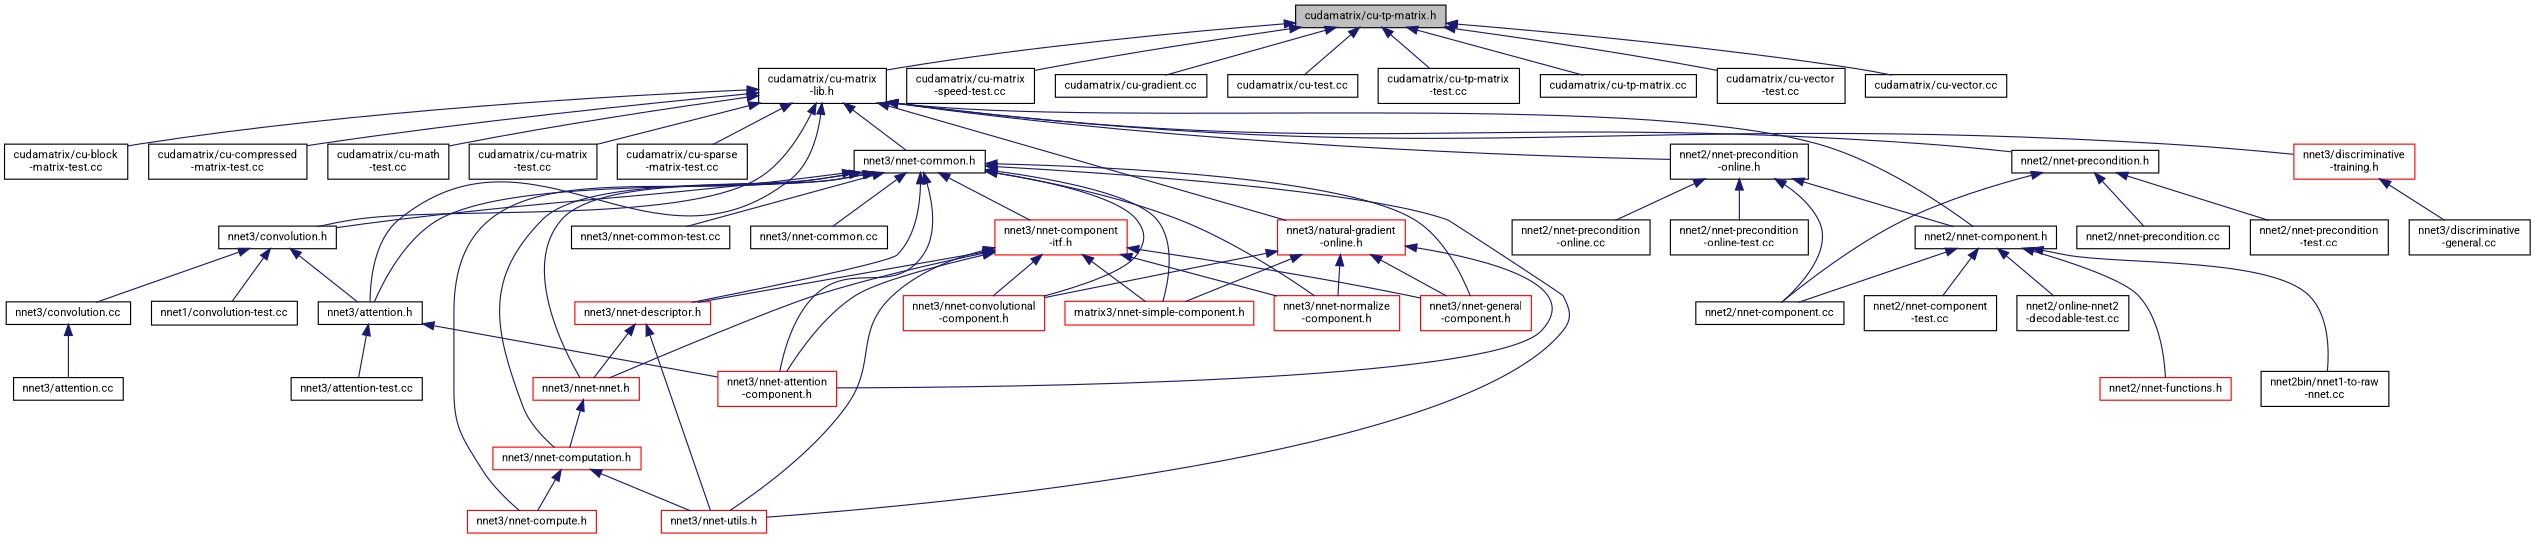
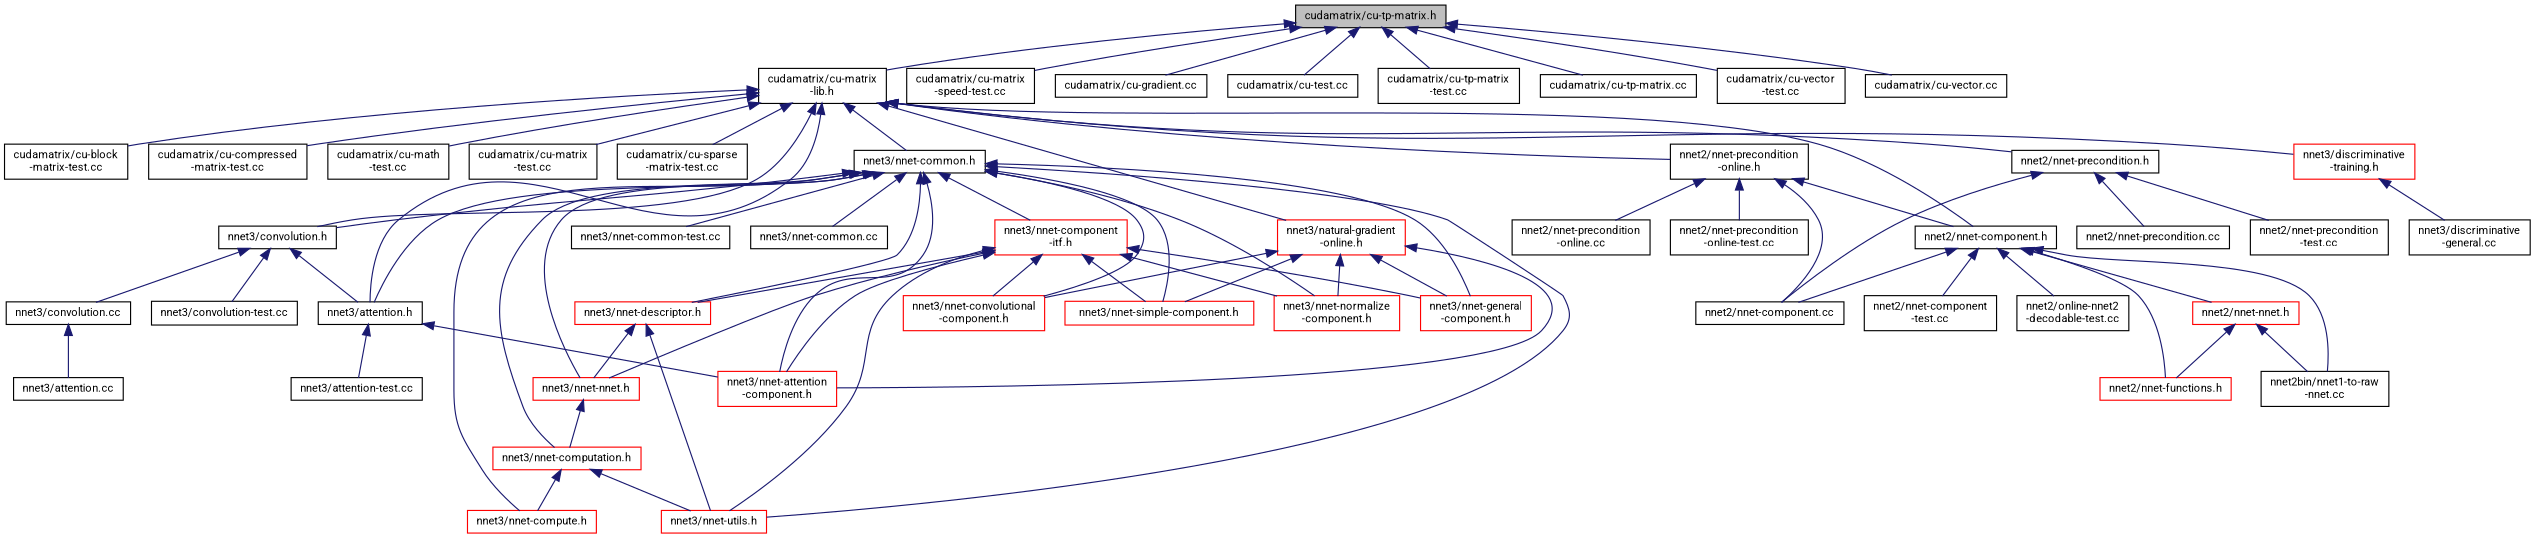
node "nnet1/convolution-test.cc": label "nnet1/convolution-test.cc" -> "nnet3/convolution-test.cc"
node "matrix3/nnet-simple-component.h": label "matrix3/nnet-simple-component.h" -> "nnet3/nnet-simple-component.h"
node "nnet2/nnet-nnet.h": added
